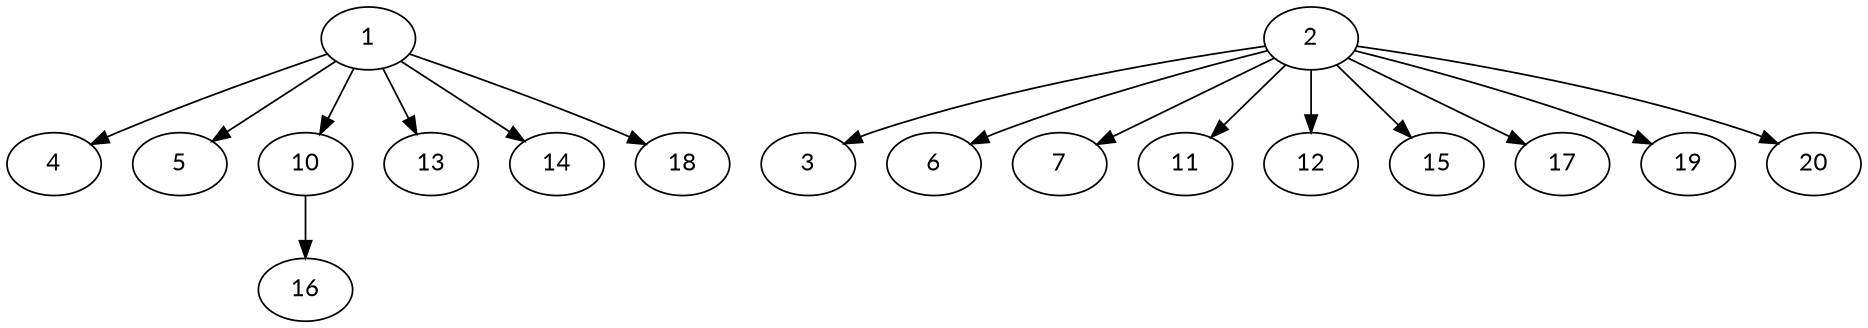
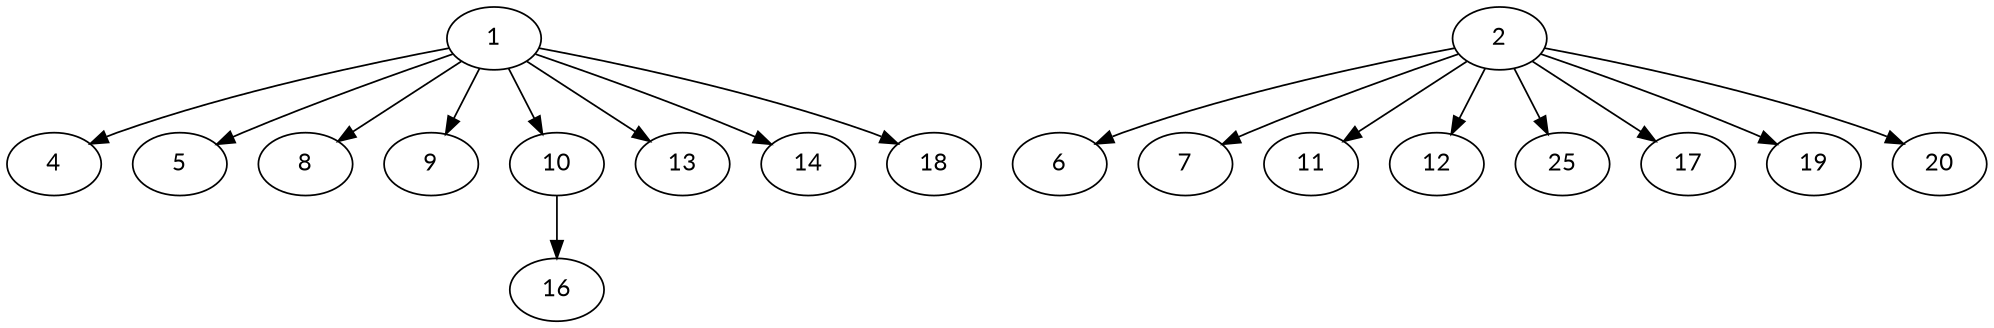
node "8": added
node "9": added
node "3": removed
node "15": label "15" -> "25"
